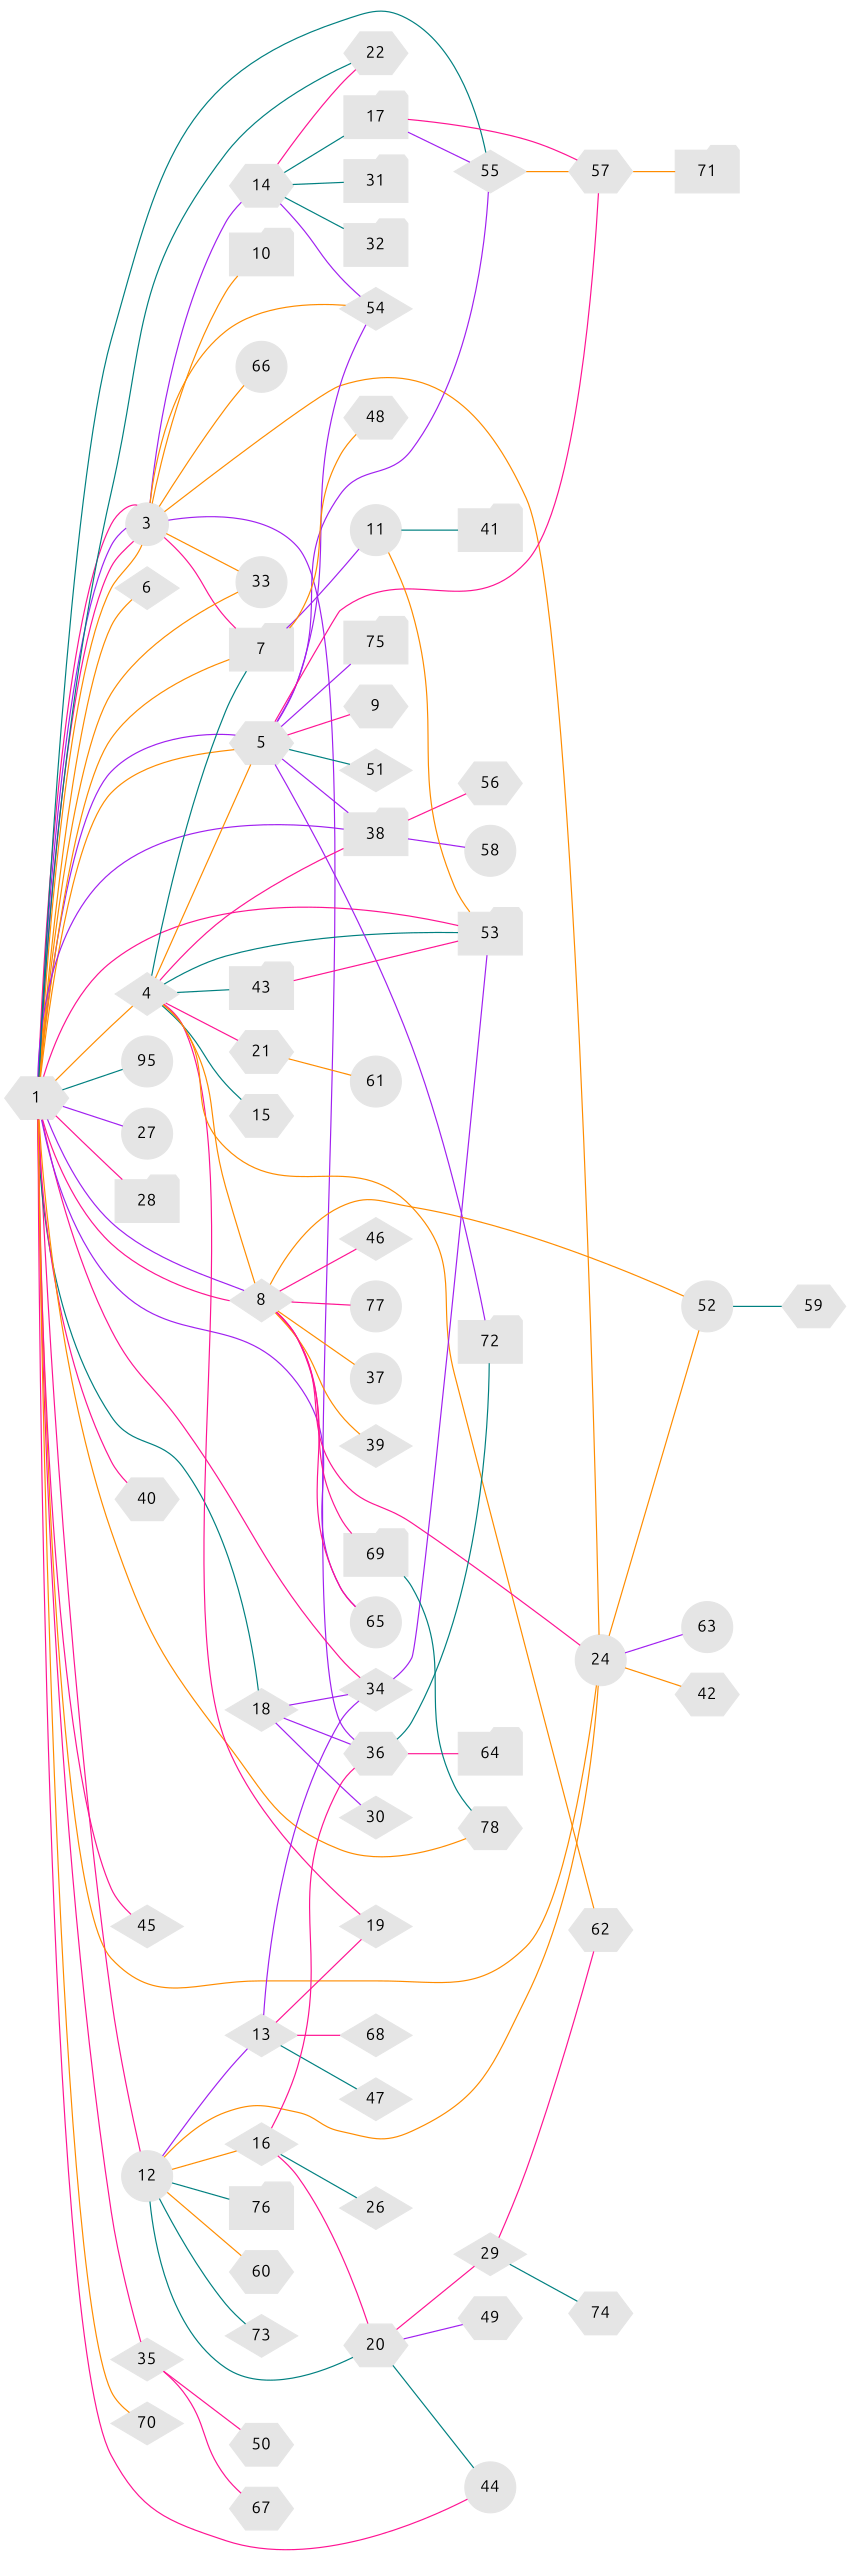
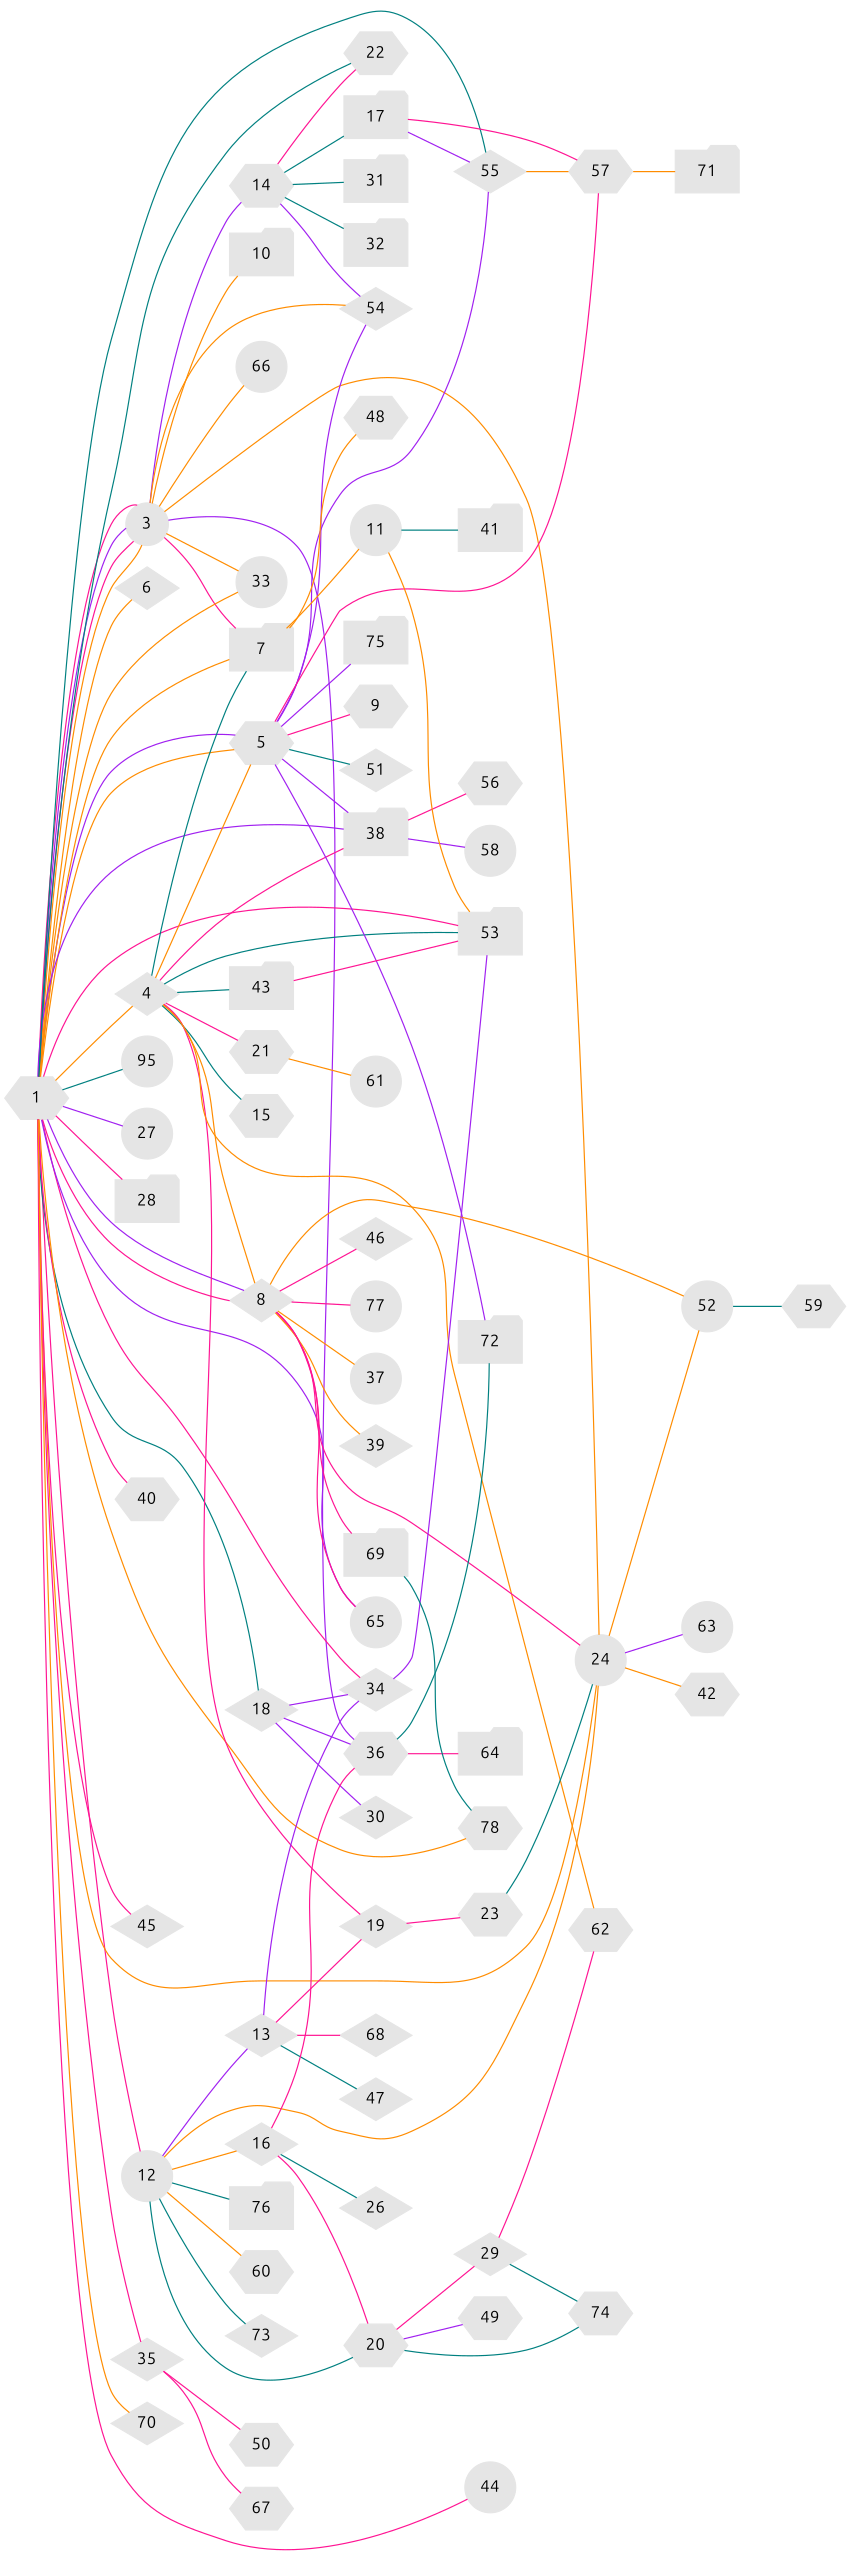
edge "11" -- "7": color purple -> darkorange
node "23": added
edge "20" -- "44": now "20" -- "74"
